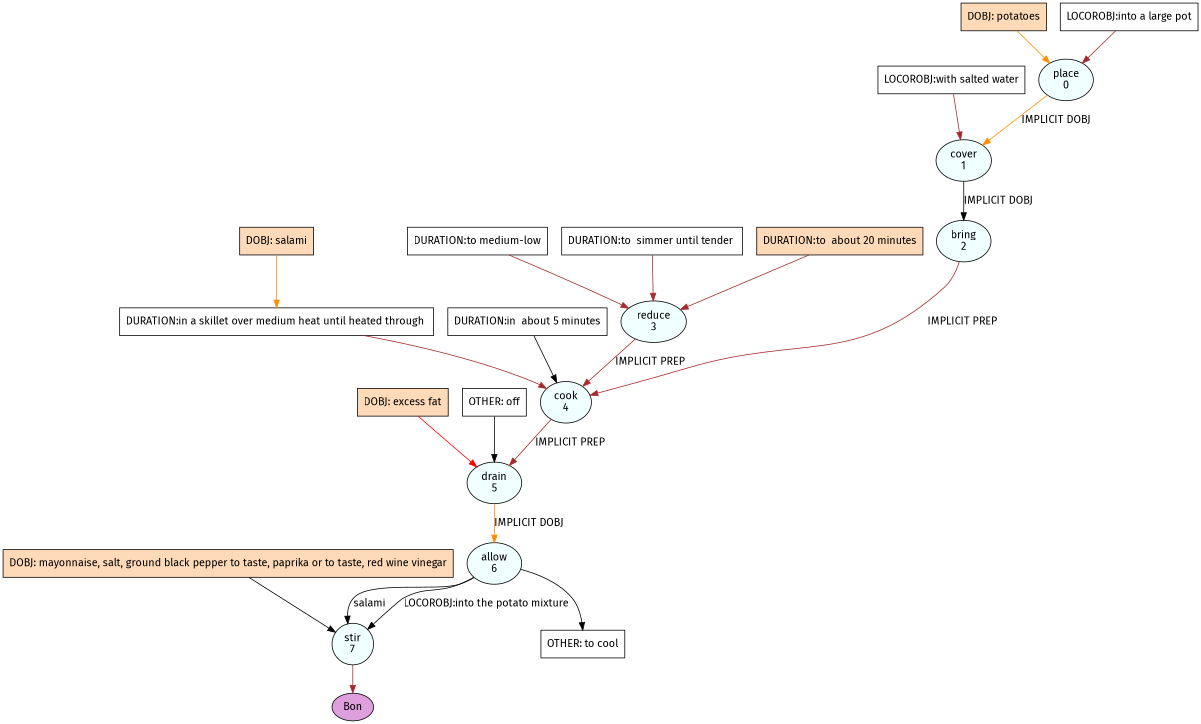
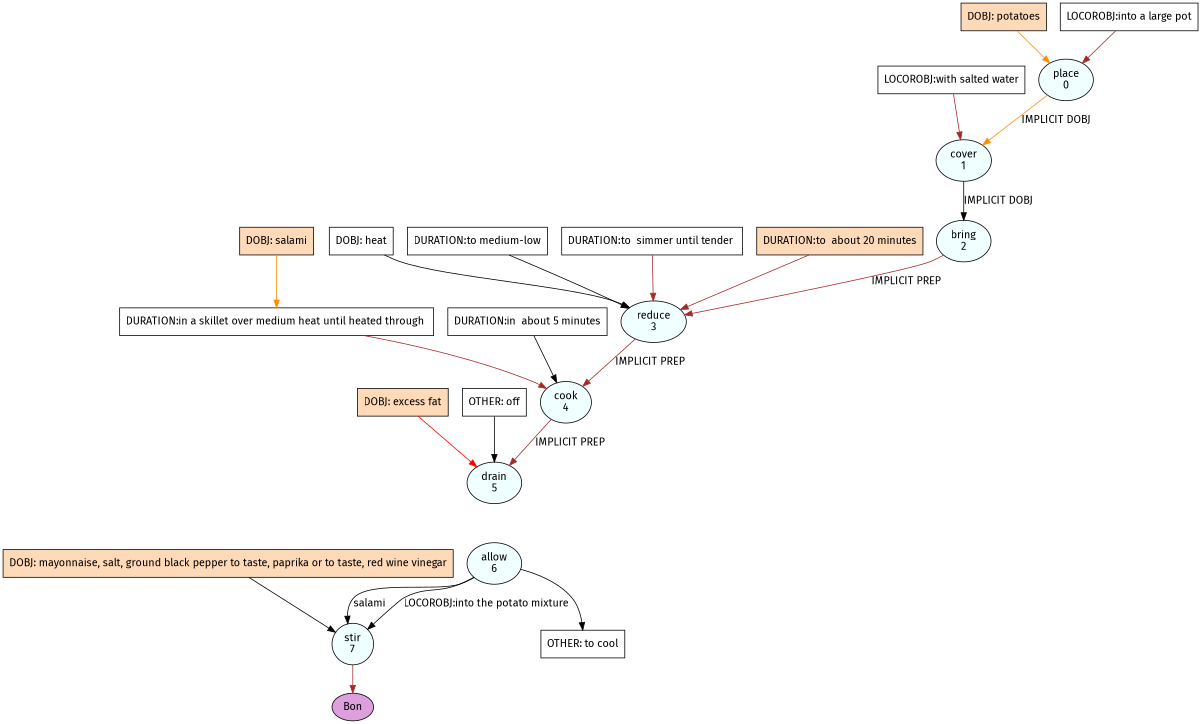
node "DOBJ: heat": added
edge "DURATION:to medium-low" -> "reduce 3": color brown -> black
edge "bring 2" -> "cook 4": now "bring 2" -> "reduce 3"
edge "drain 5" -> "allow 6": removed, label "IMPLICIT DOBJ"
